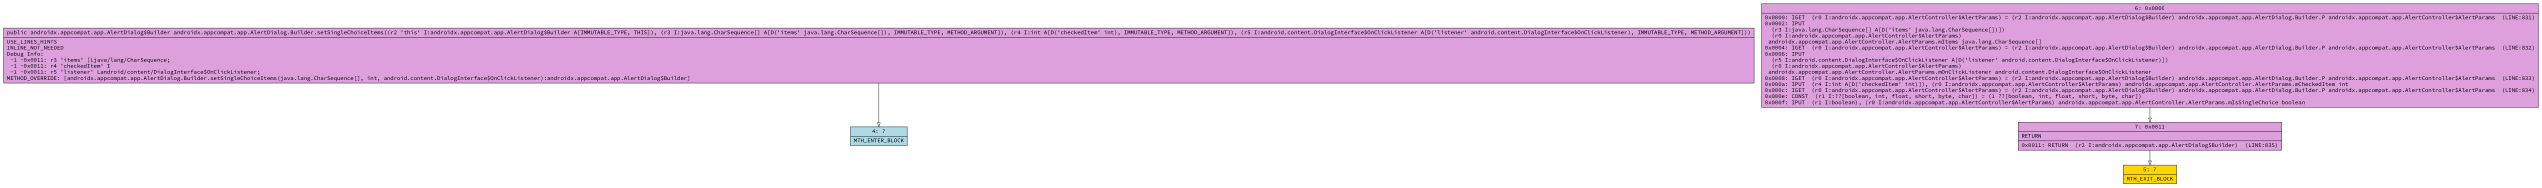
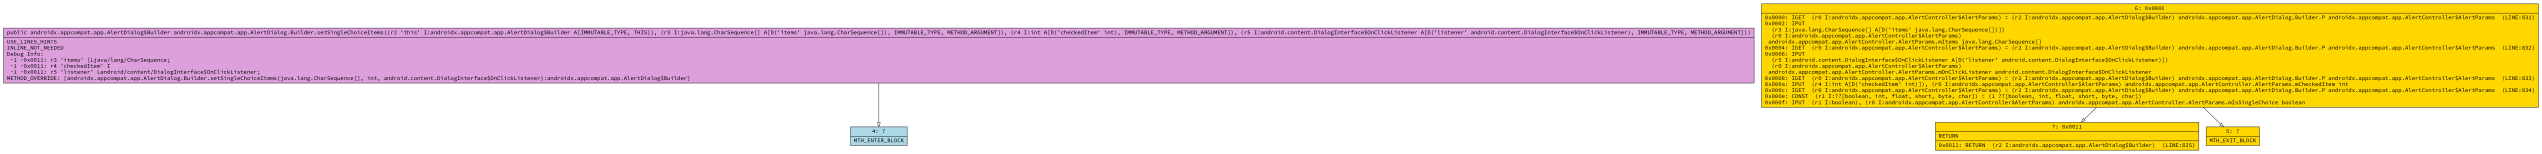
node "6: 0x0000": fillcolor plum -> gold
node "7: 0x0011": fillcolor plum -> gold
edge "7: 0x0011" -> "5: ?": now "6: 0x0000" -> "5: ?"
